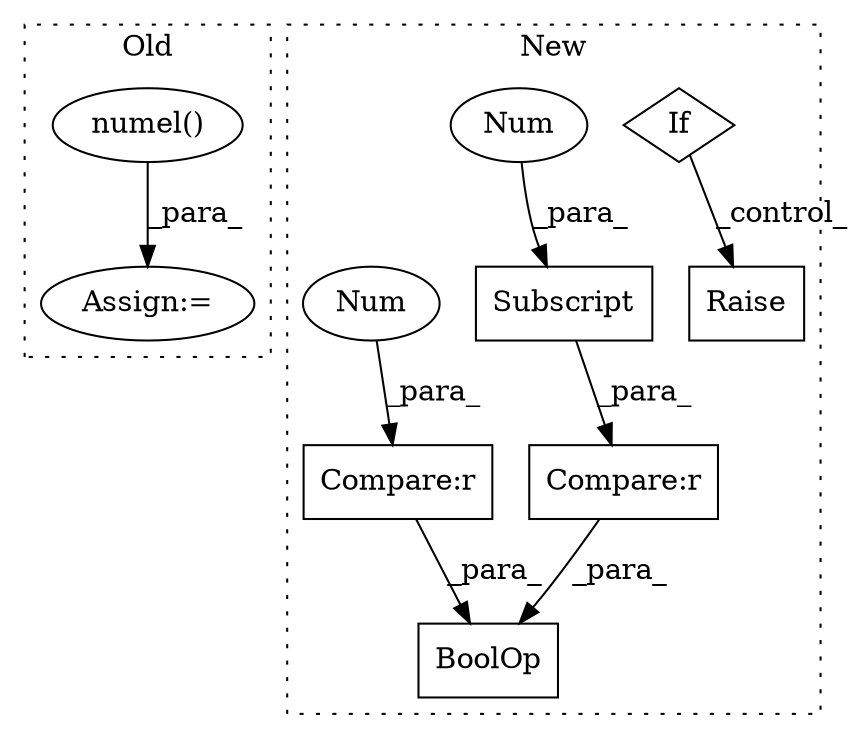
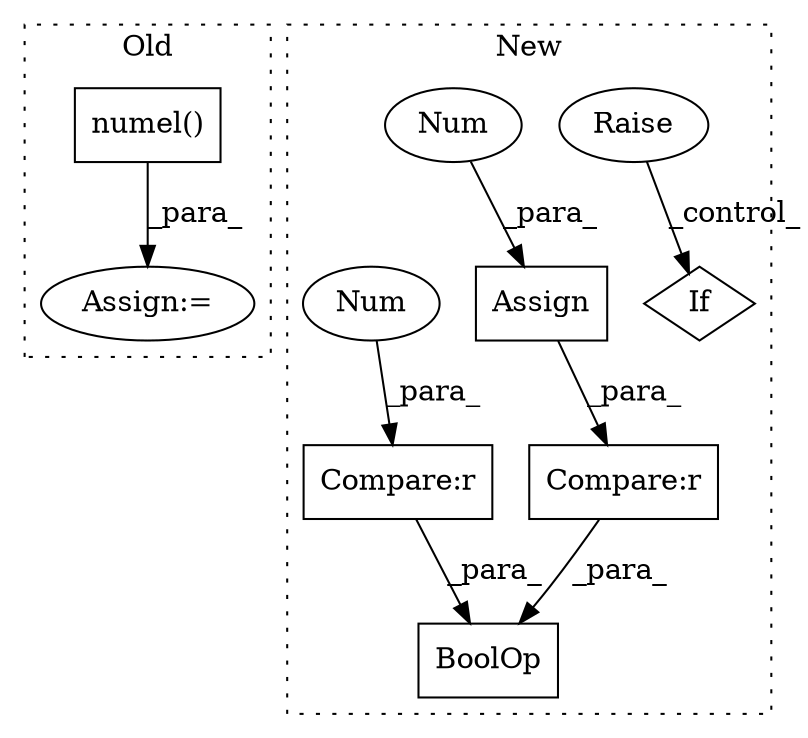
node "numel()": shape ellipse -> box
edge "If" -> "Raise": reversed
node "Subscript": label "Subscript" -> "Assign"
node "Raise": shape box -> ellipse
